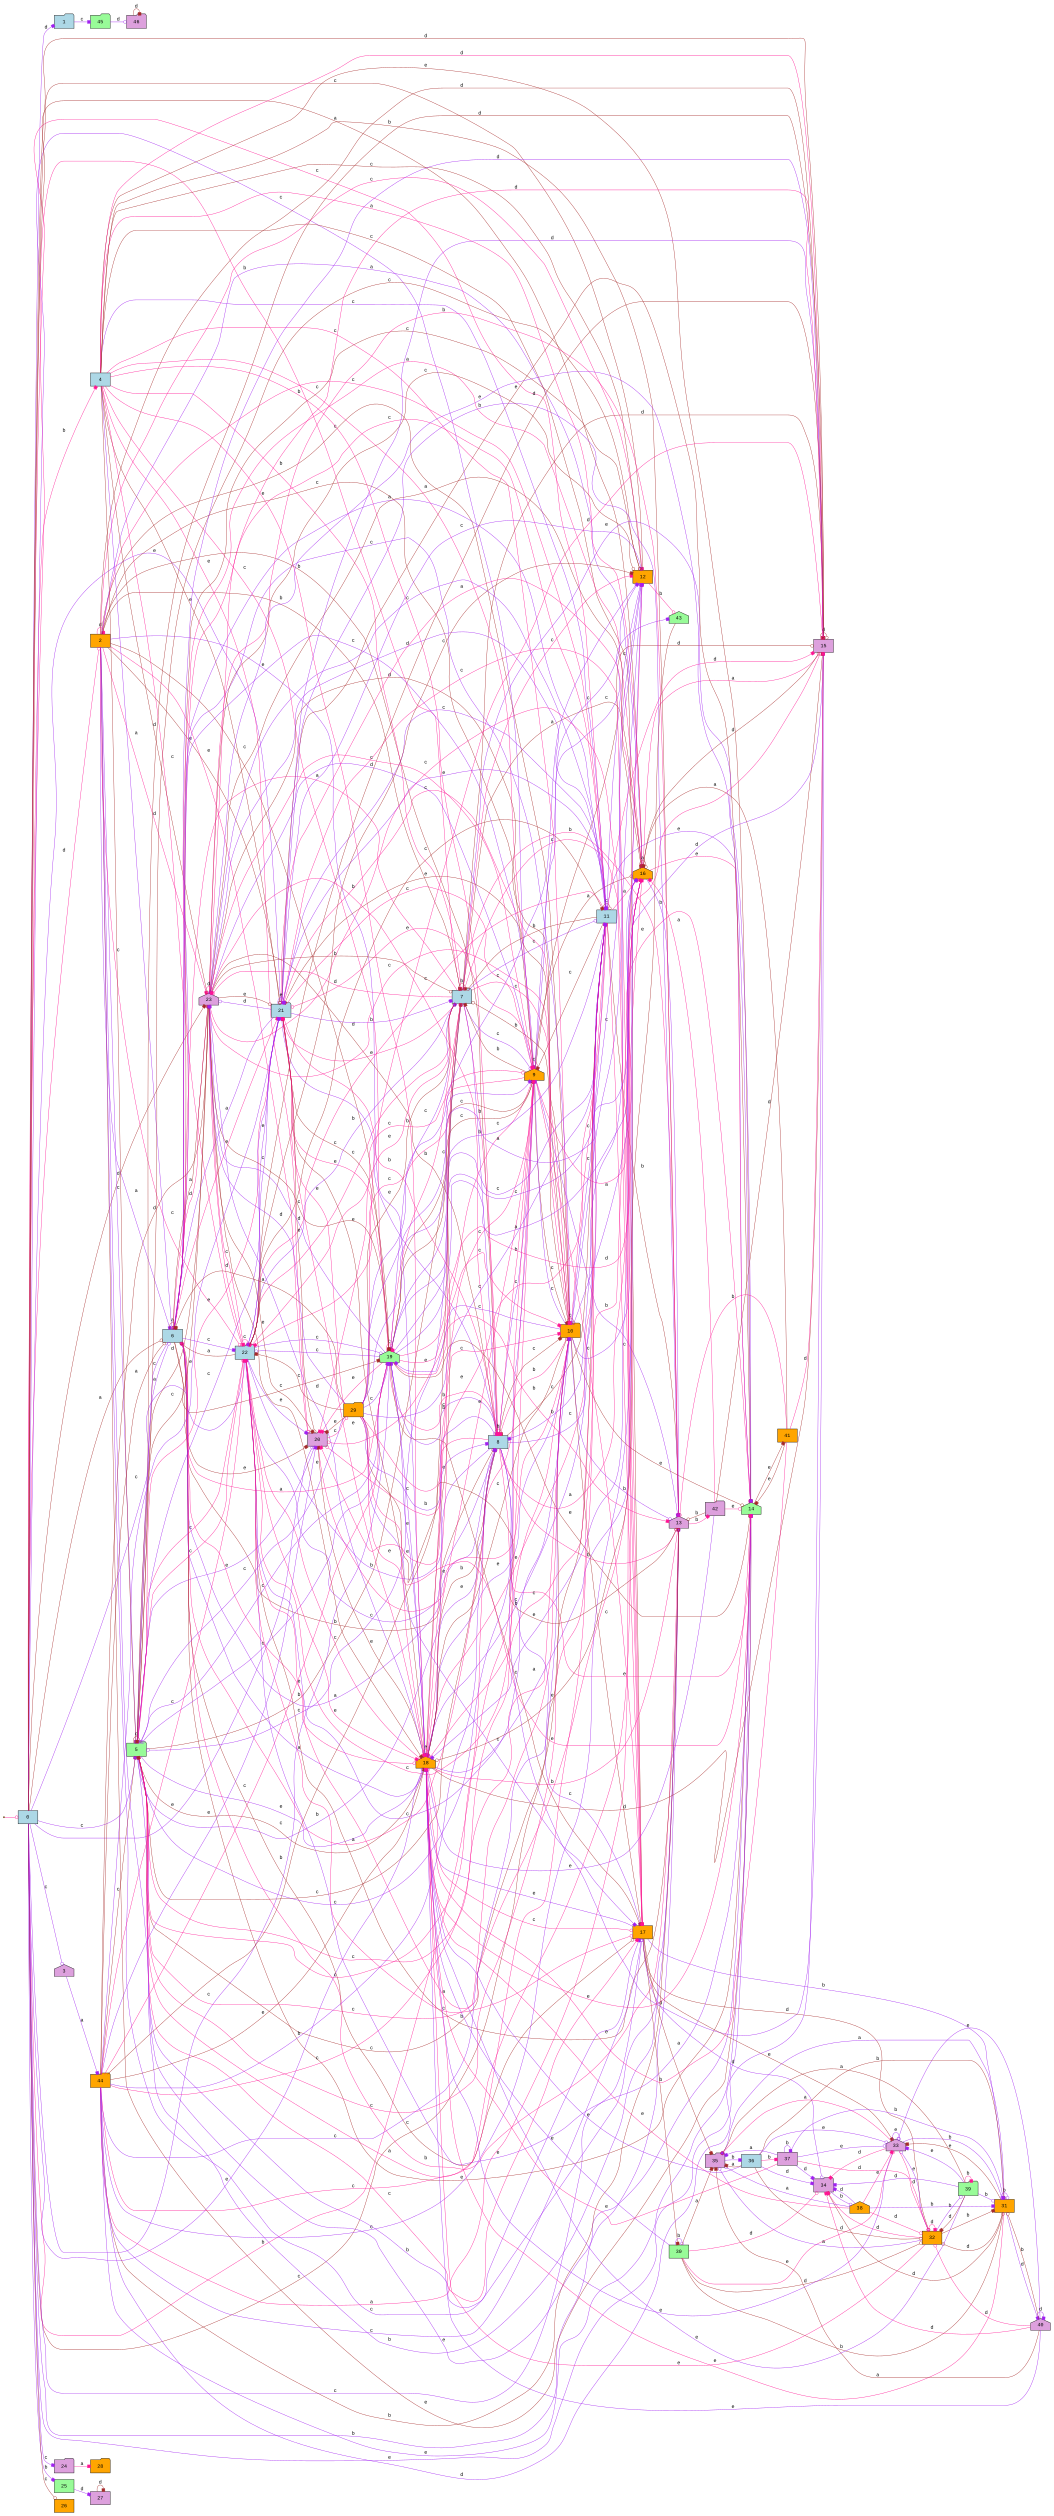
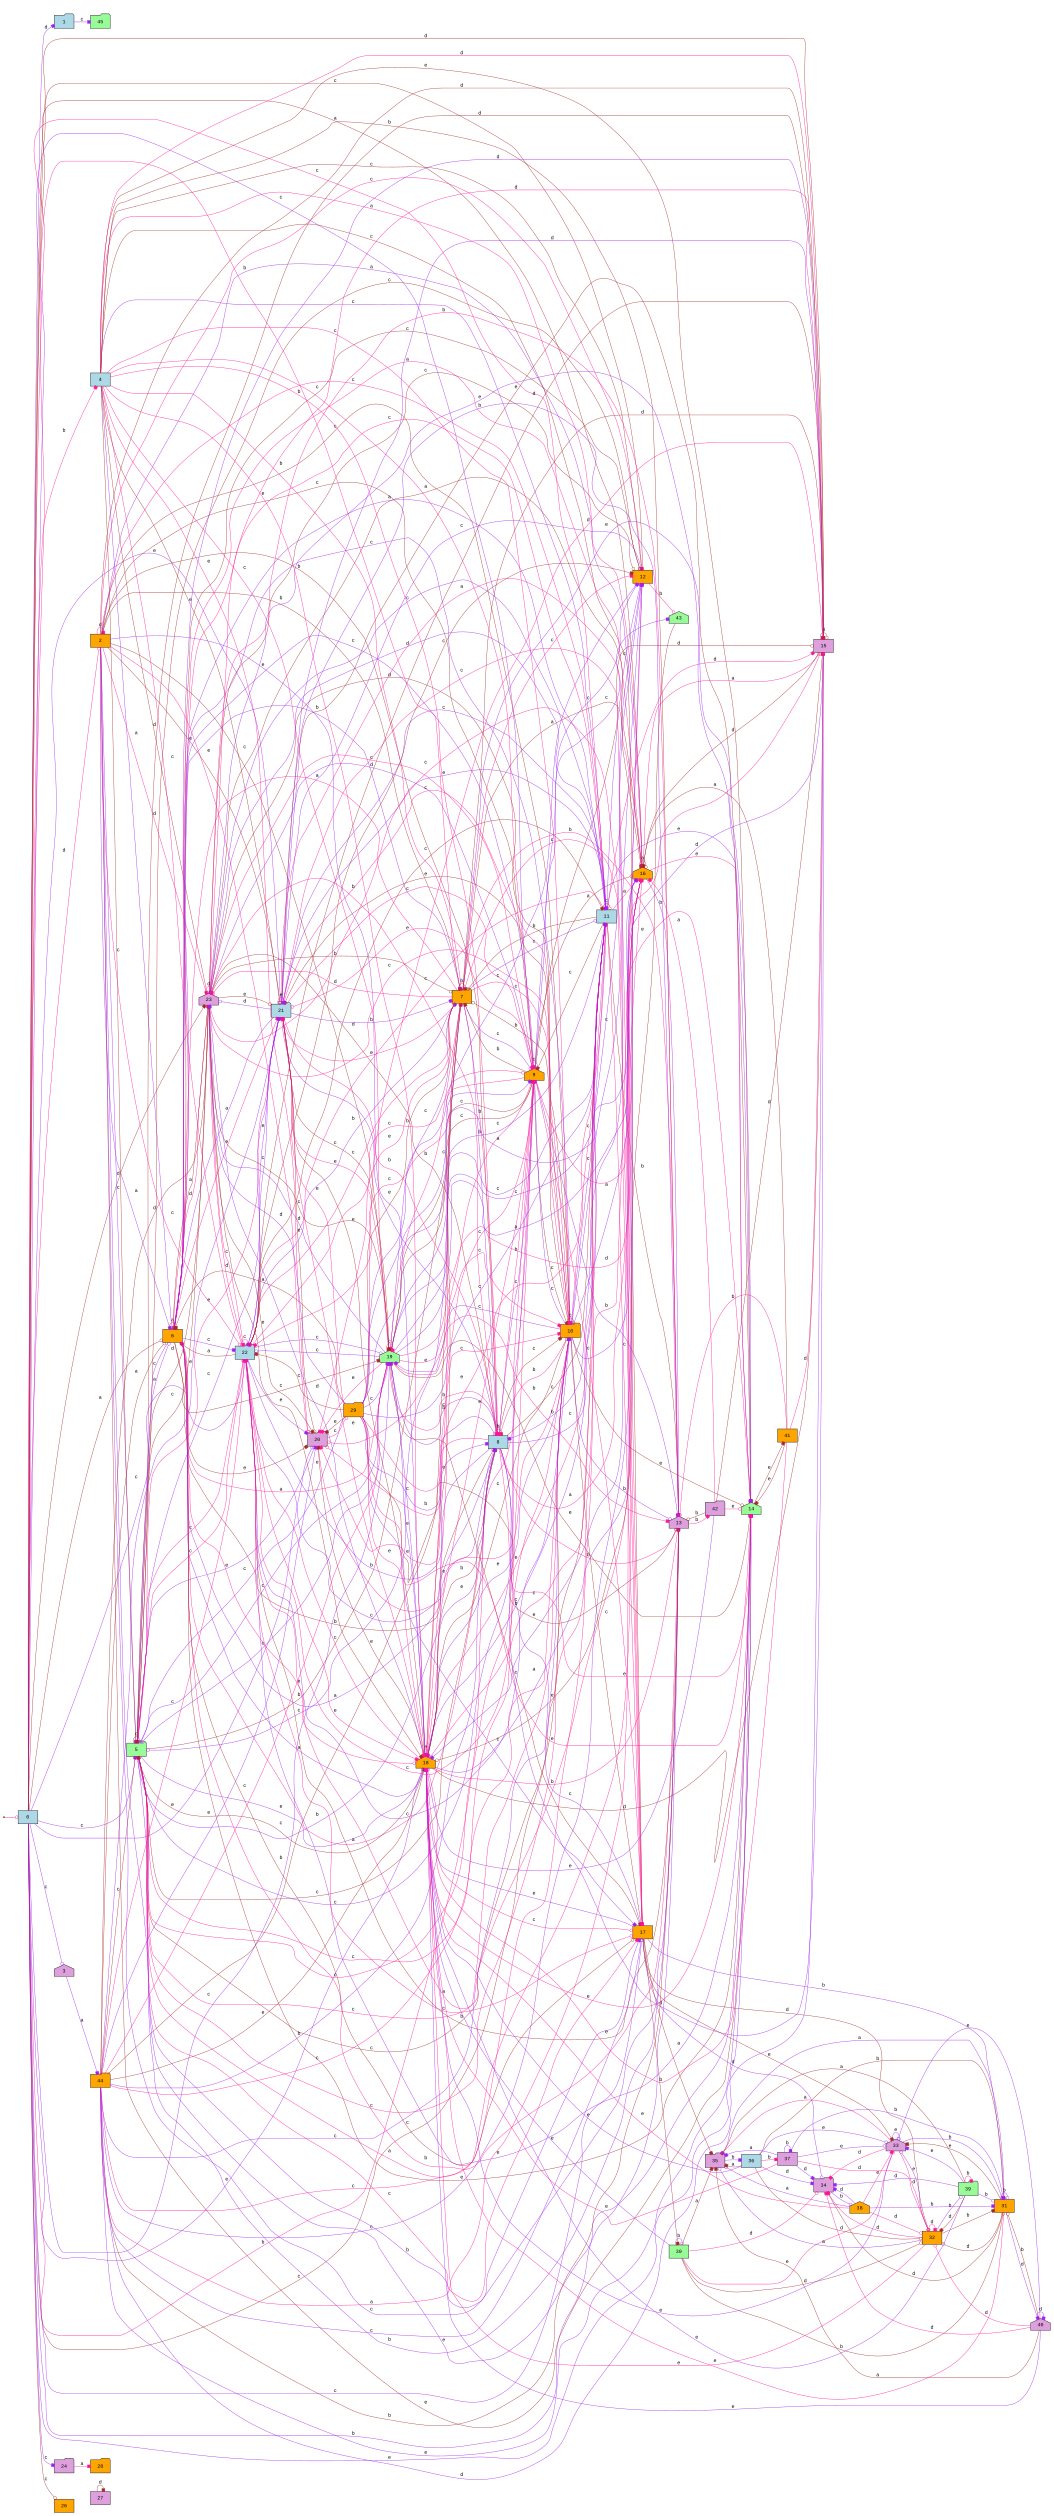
node "46": removed
edge "6" -> "7": added, label "b"
node "7": fillcolor lightblue -> orange
node "6": fillcolor lightblue -> orange
node "25": removed
